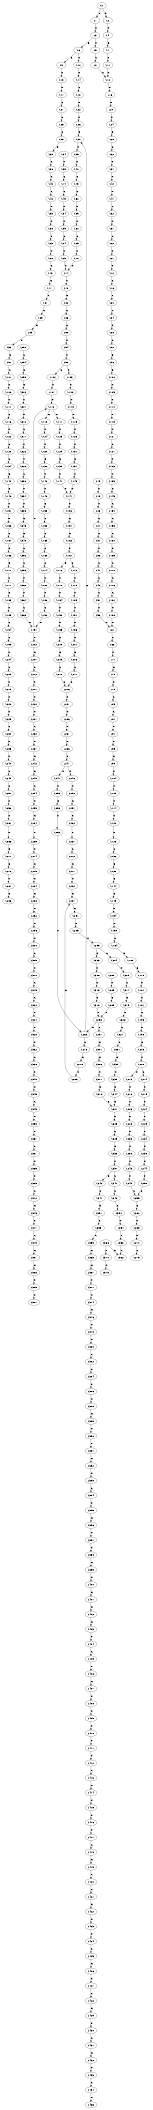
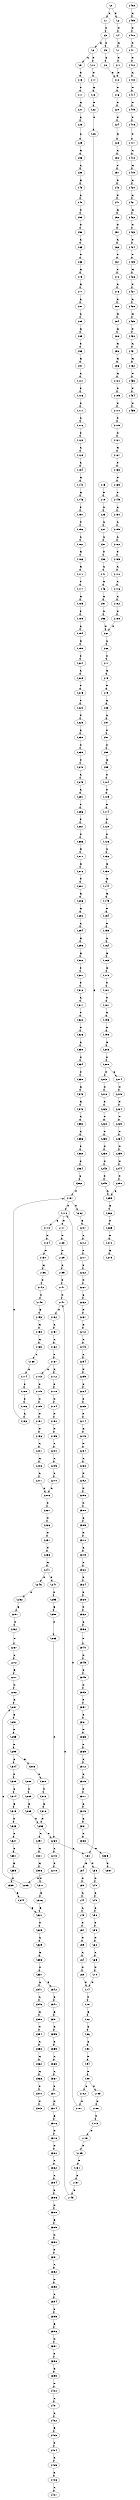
edge "S286" -> "S290": added, label "G"
edge "S366" -> "S362": reversed
edge "S407" -> "S408": removed, label "A"
edge "S30" -> "S34": added, label "G"
